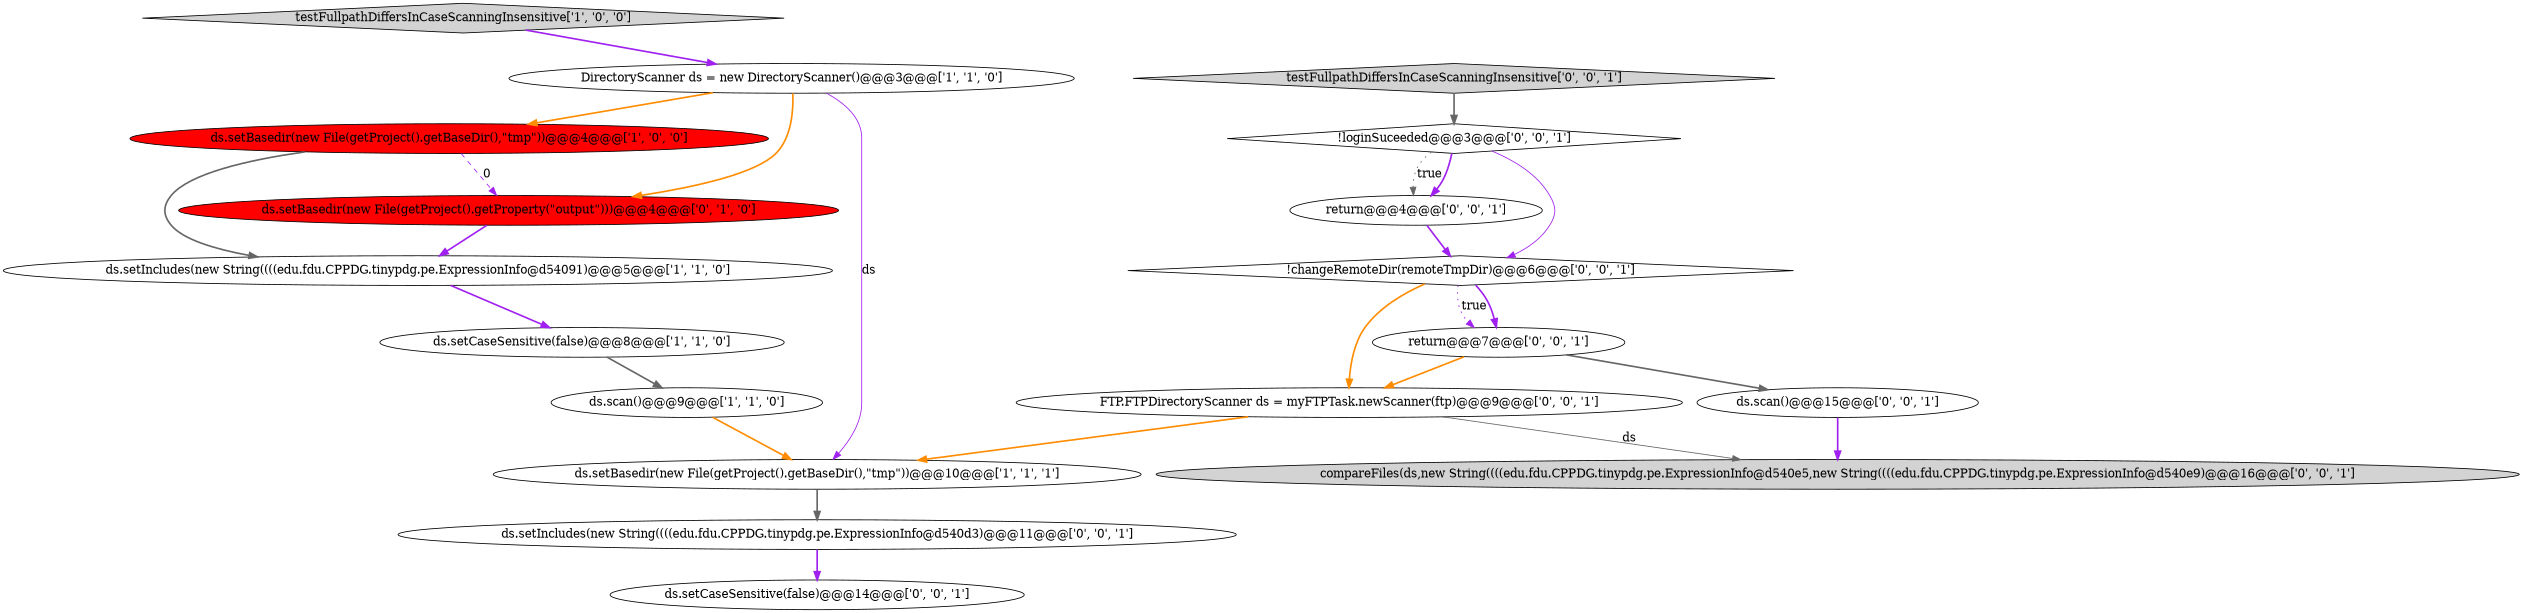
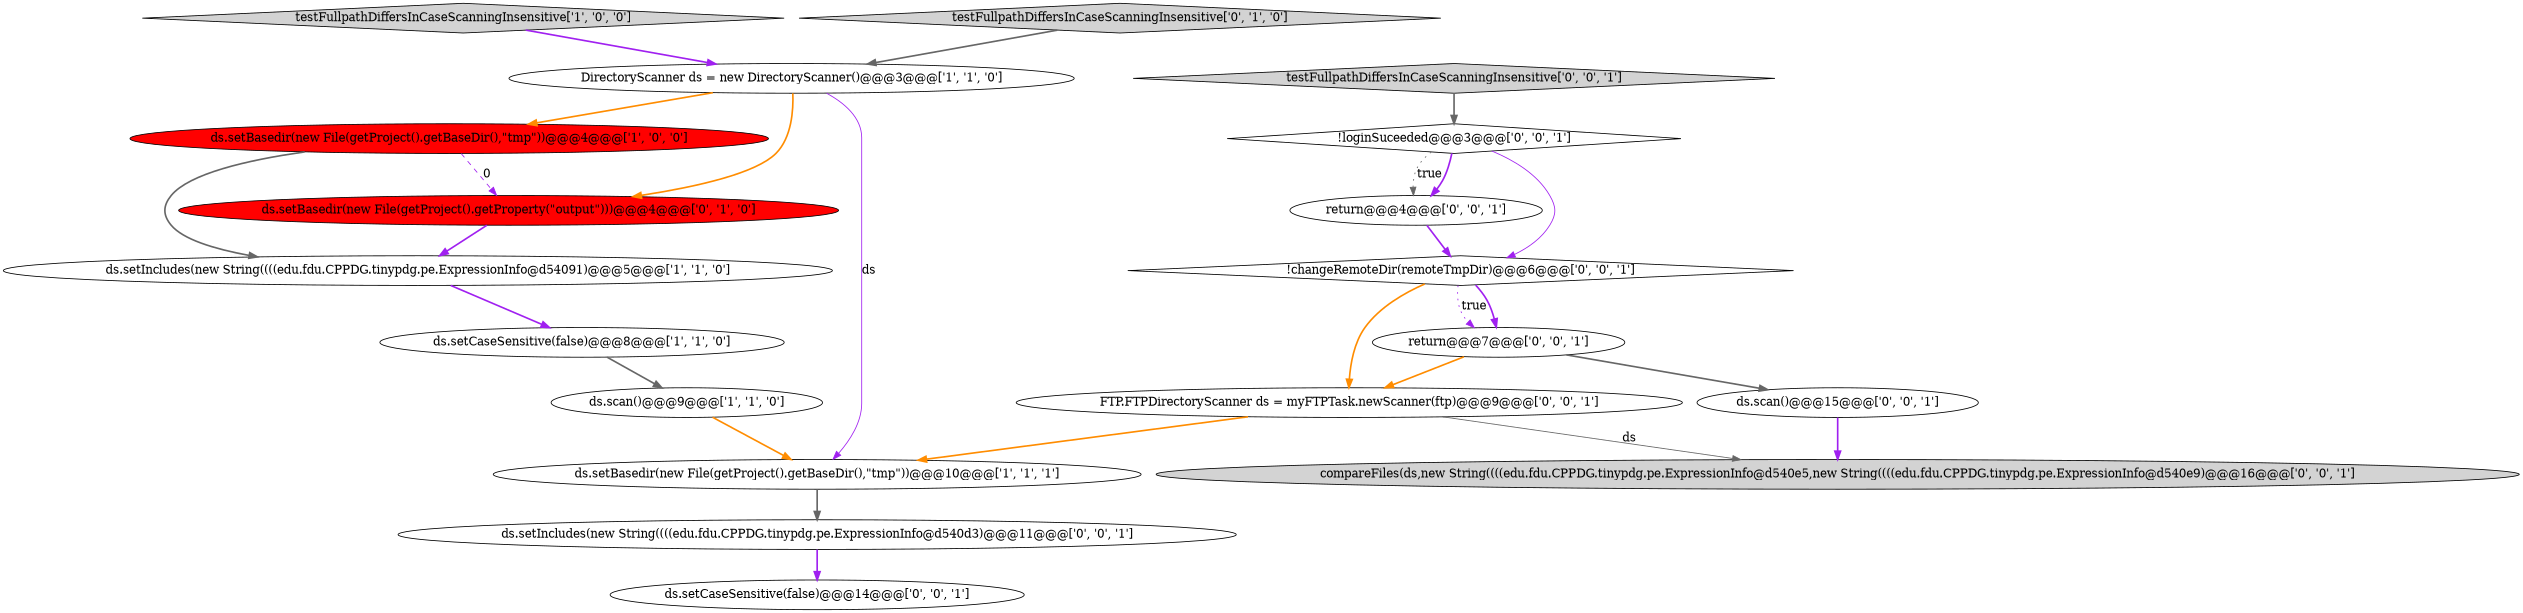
node "testFullpathDiffersInCaseScanningInsensitive['0', '1', '0']": added
